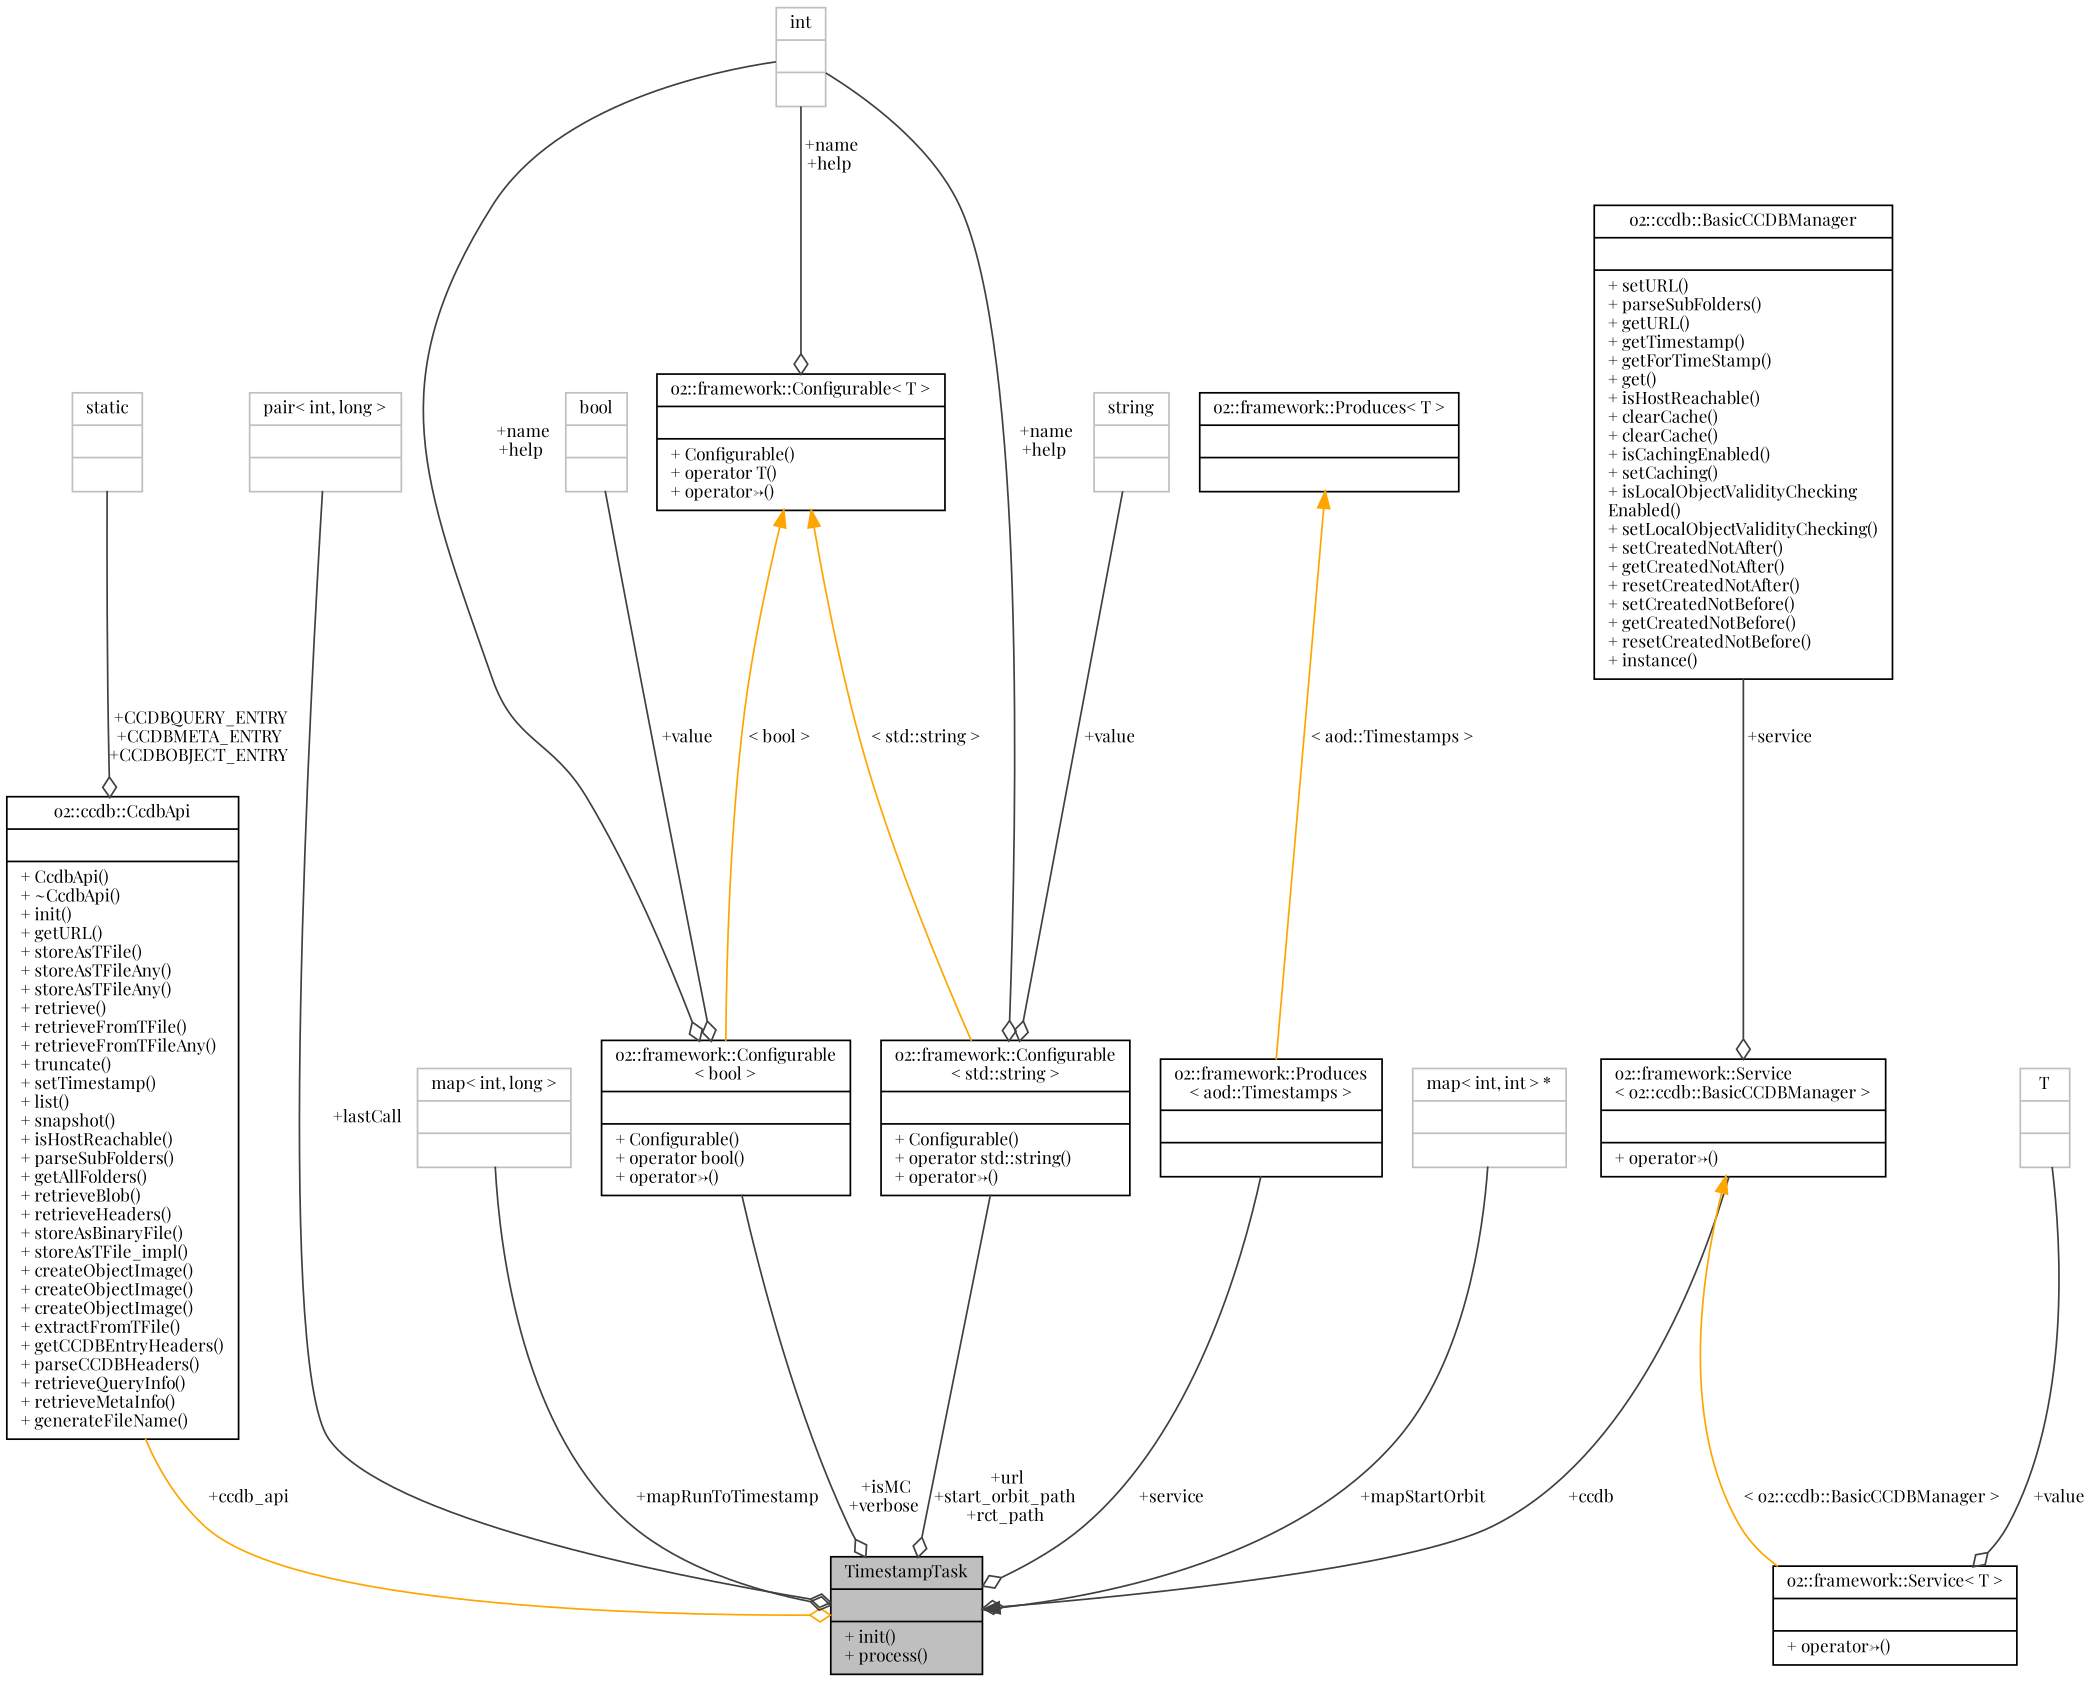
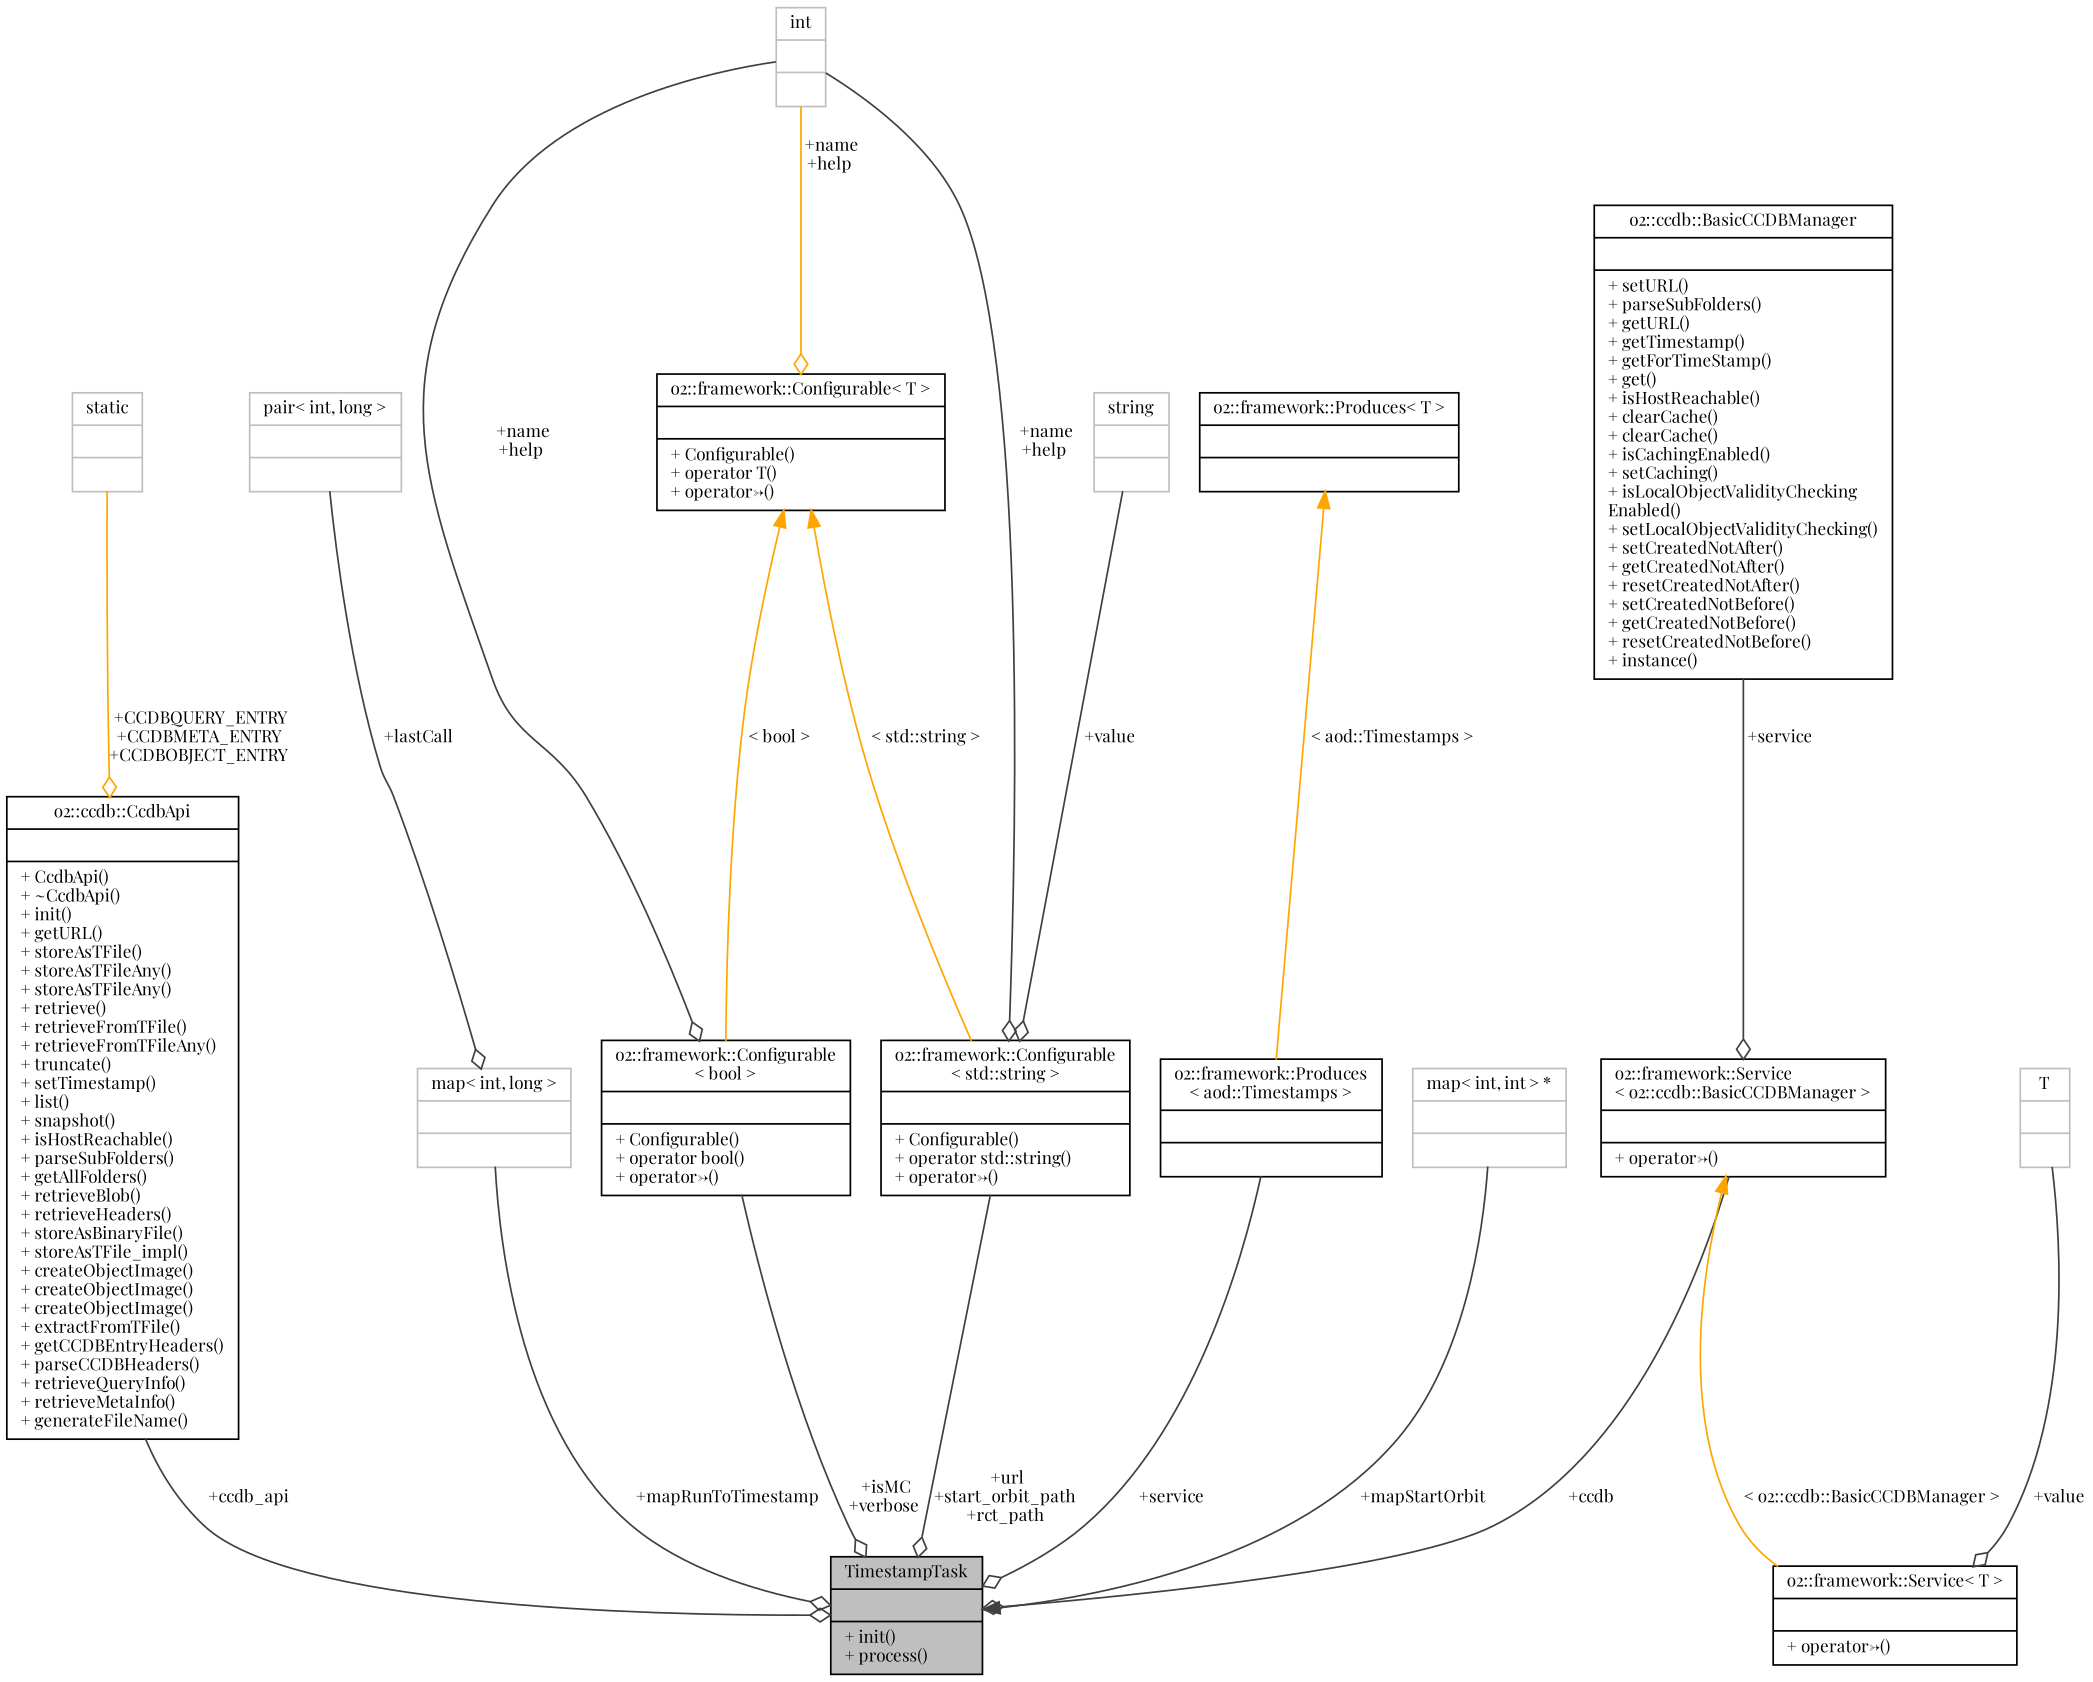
edge "int" -> "o2::framework::Configurable< T >": color grey25 -> orange
node "bool": removed
edge "static" -> "o2::ccdb::CcdbApi": color grey25 -> orange
edge "pair< int, long >" -> "TimestampTask": now "pair< int, long >" -> "map< int, long >"
edge "o2::ccdb::CcdbApi" -> "TimestampTask": color orange -> grey25
